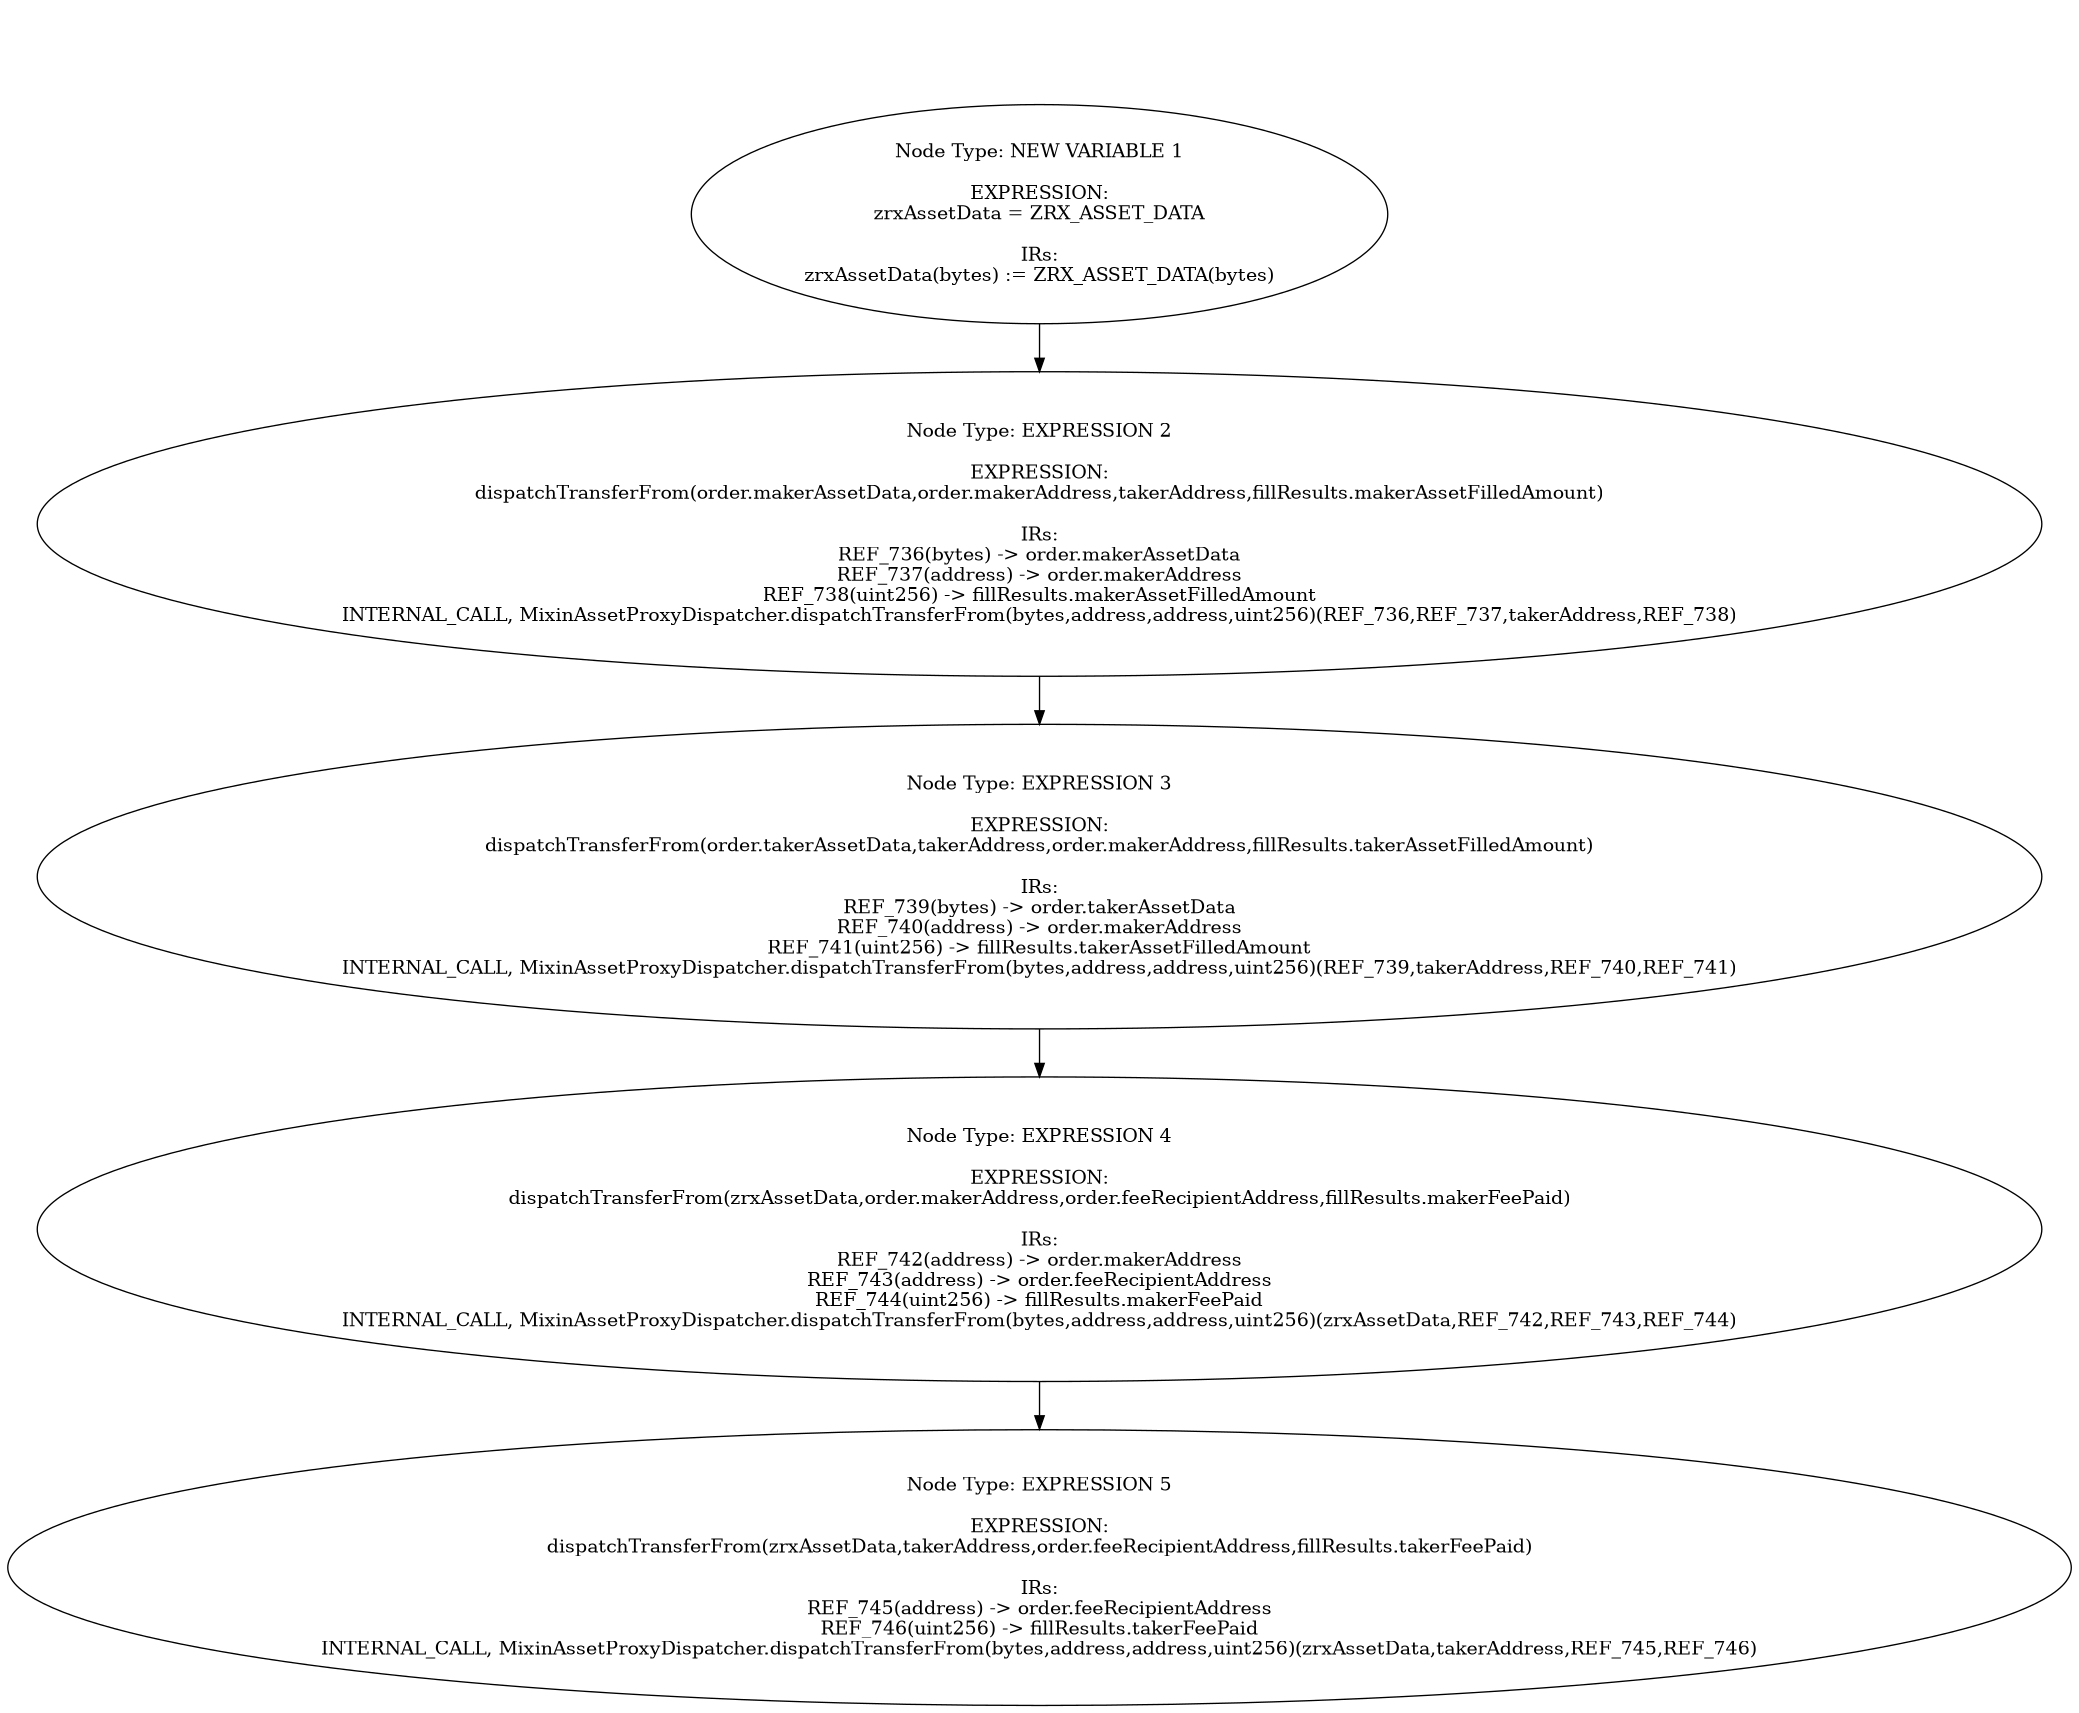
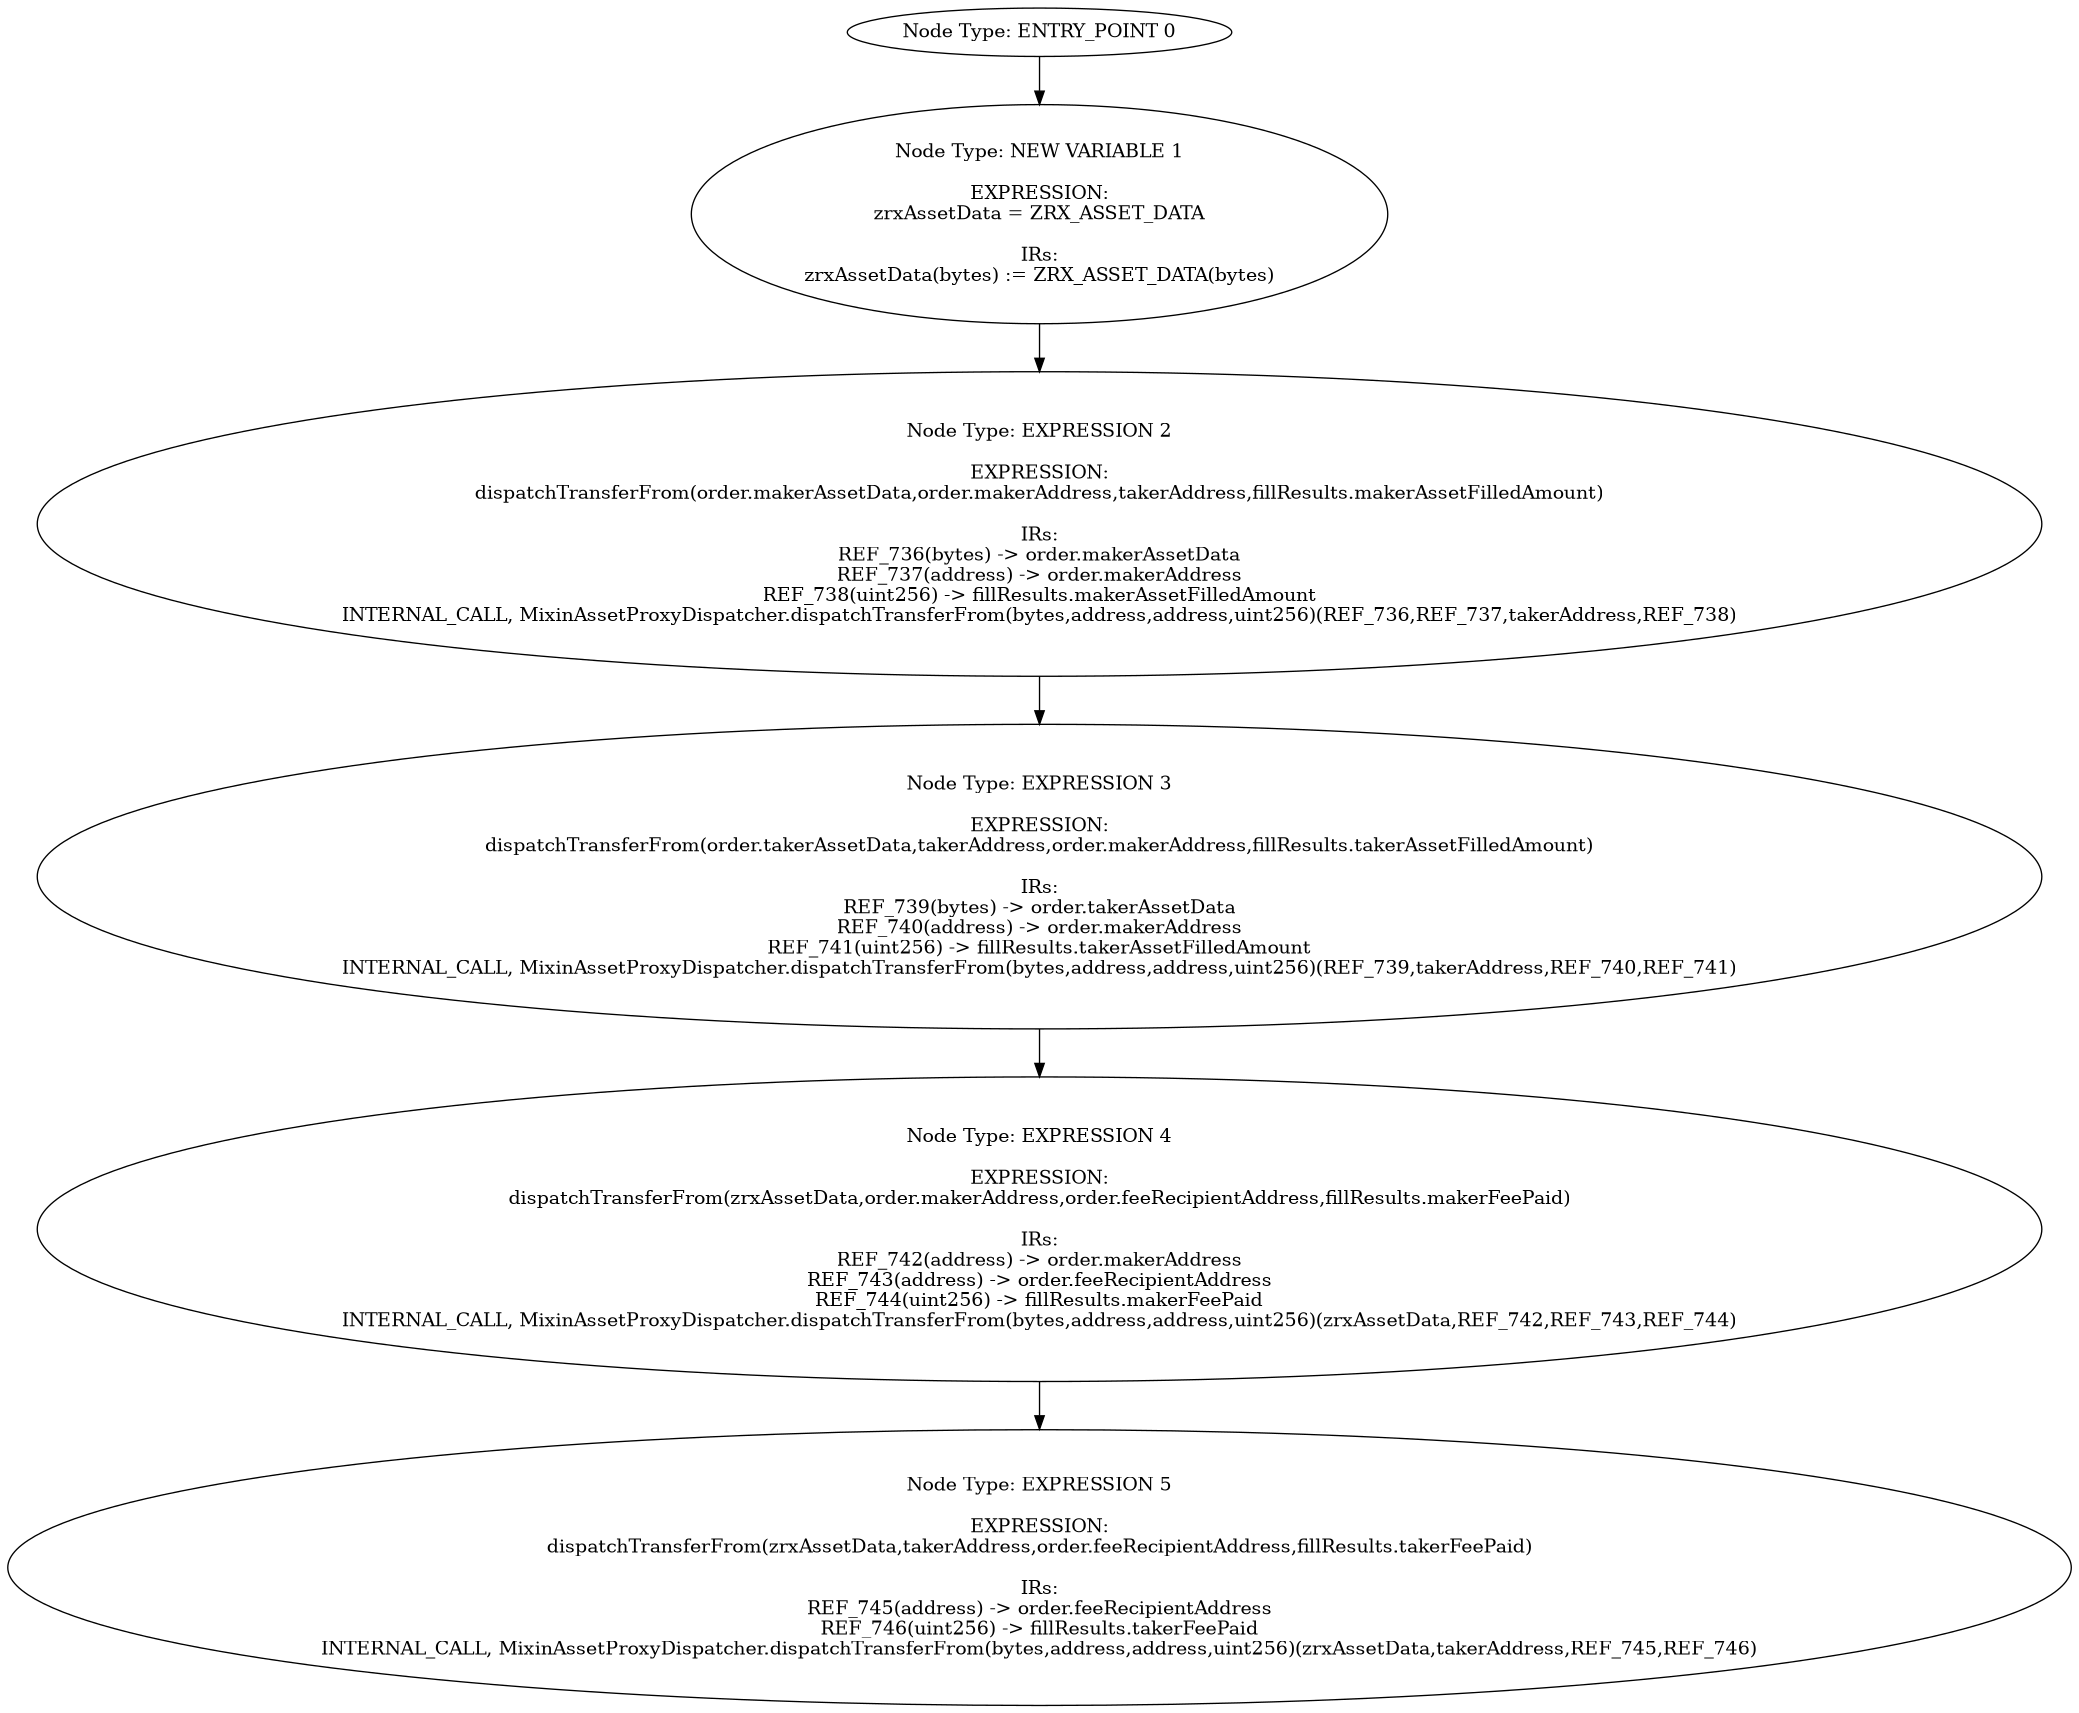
node "Node Type: ENTRY_POINT 0": added
